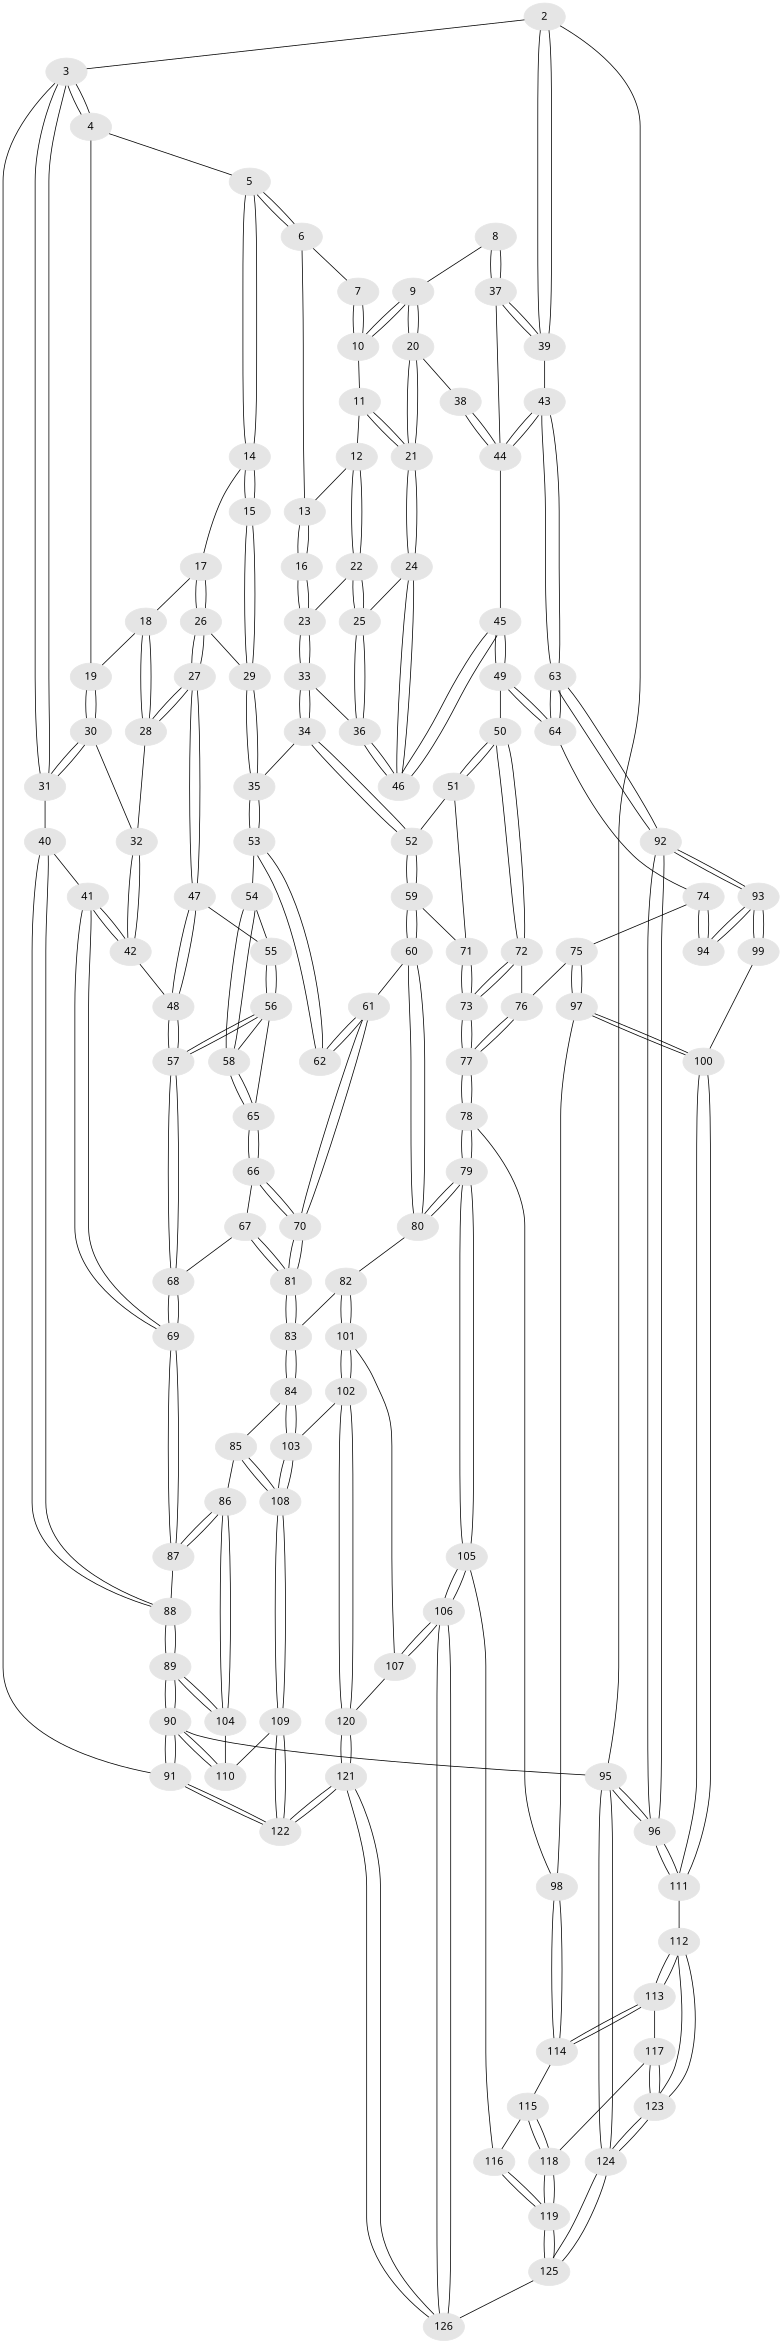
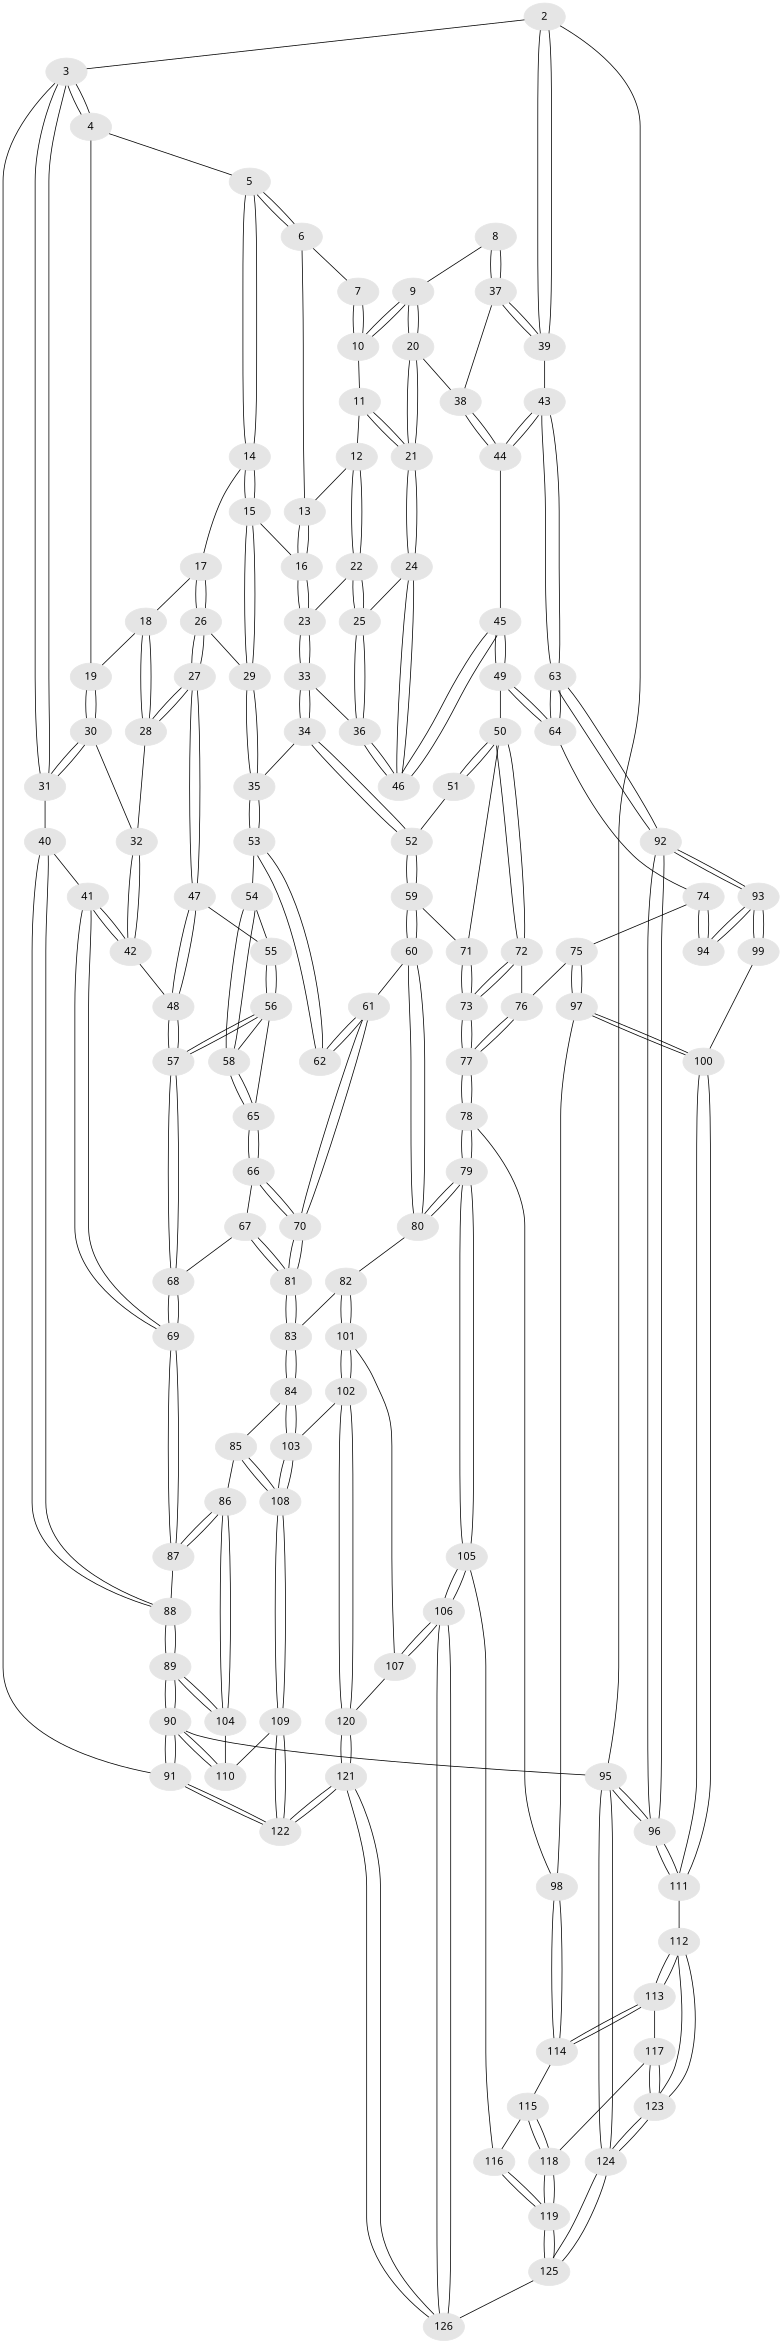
edge "37" -- "44": now "37" -- "38"
edge "15" -- "16": added
edge "51" -- "71": now "50" -- "71"
